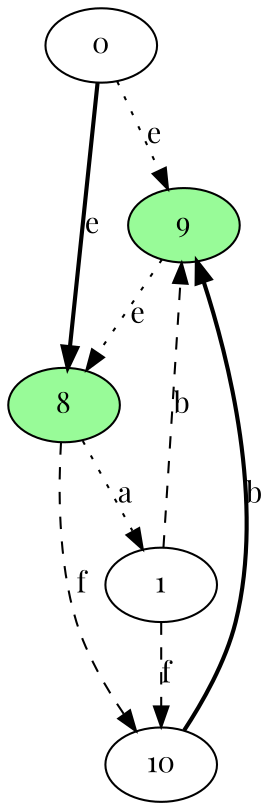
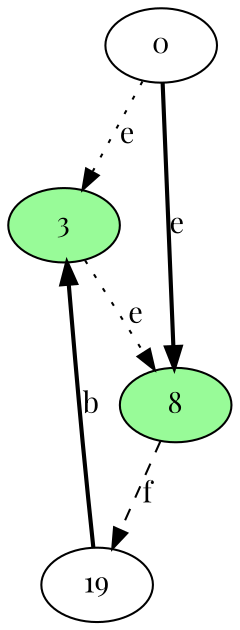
node "9": label "9" -> "3"
node "1": removed
node "10": label "10" -> "19"
